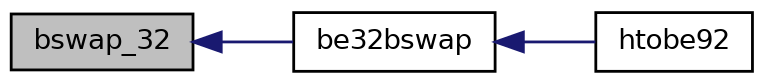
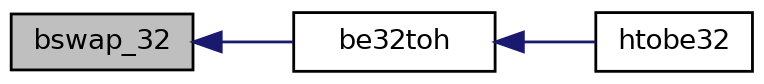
node "be32bswap": label "be32bswap" -> "be32toh"
node "htobe92": label "htobe92" -> "htobe32"
